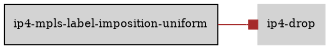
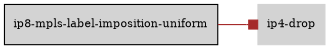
node "ip4-mpls-label-imposition-uniform": label "ip4-mpls-label-imposition-uniform" -> "ip8-mpls-label-imposition-uniform"
